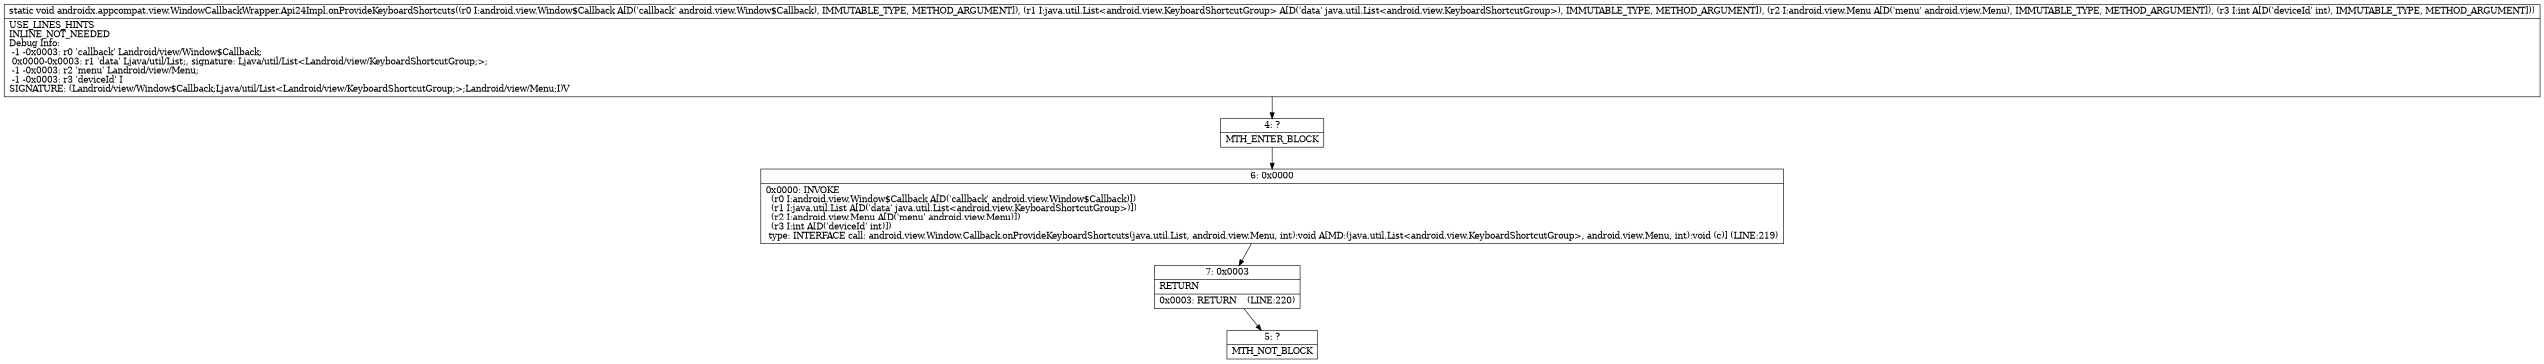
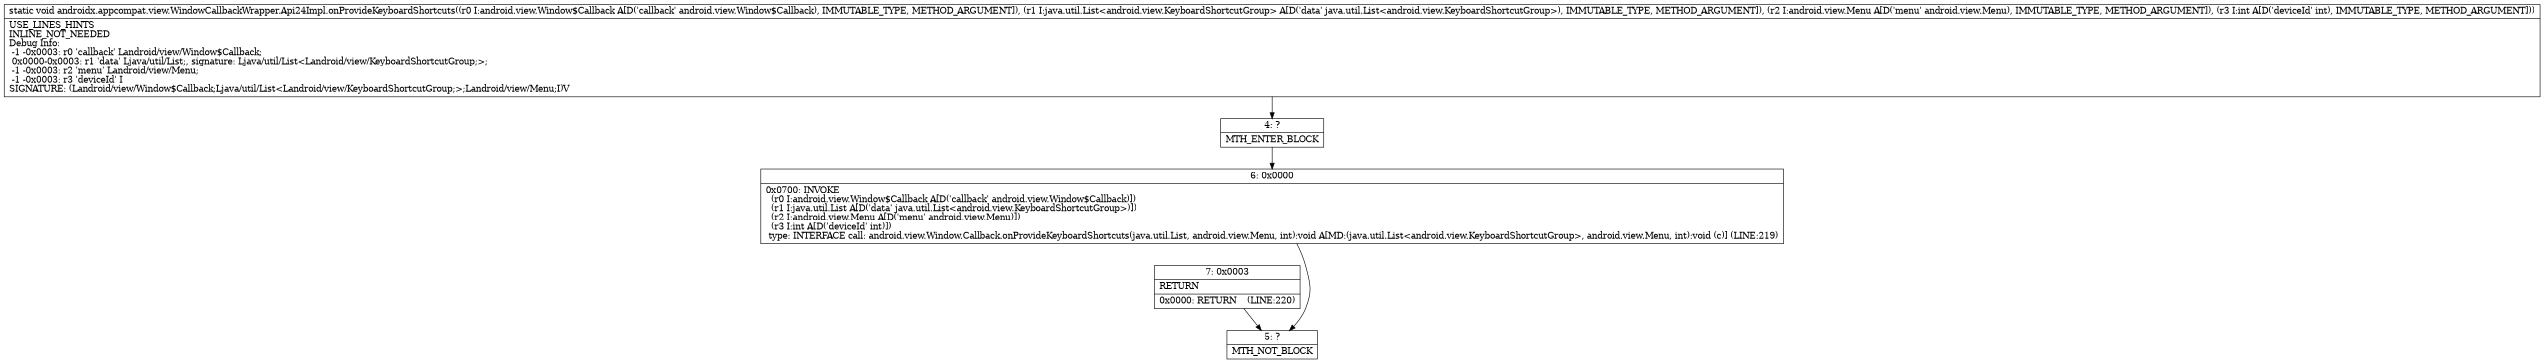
node "6: 0x0000": text "0x0000: INVOKE" -> "0x0700: INVOKE"
edge "6: 0x0000" -> "7: 0x0003": now "6: 0x0000" -> "5: ?"
node "7: 0x0003": text "0x0003: RETURN    (LINE:220)" -> "0x0000: RETURN    (LINE:220)"
